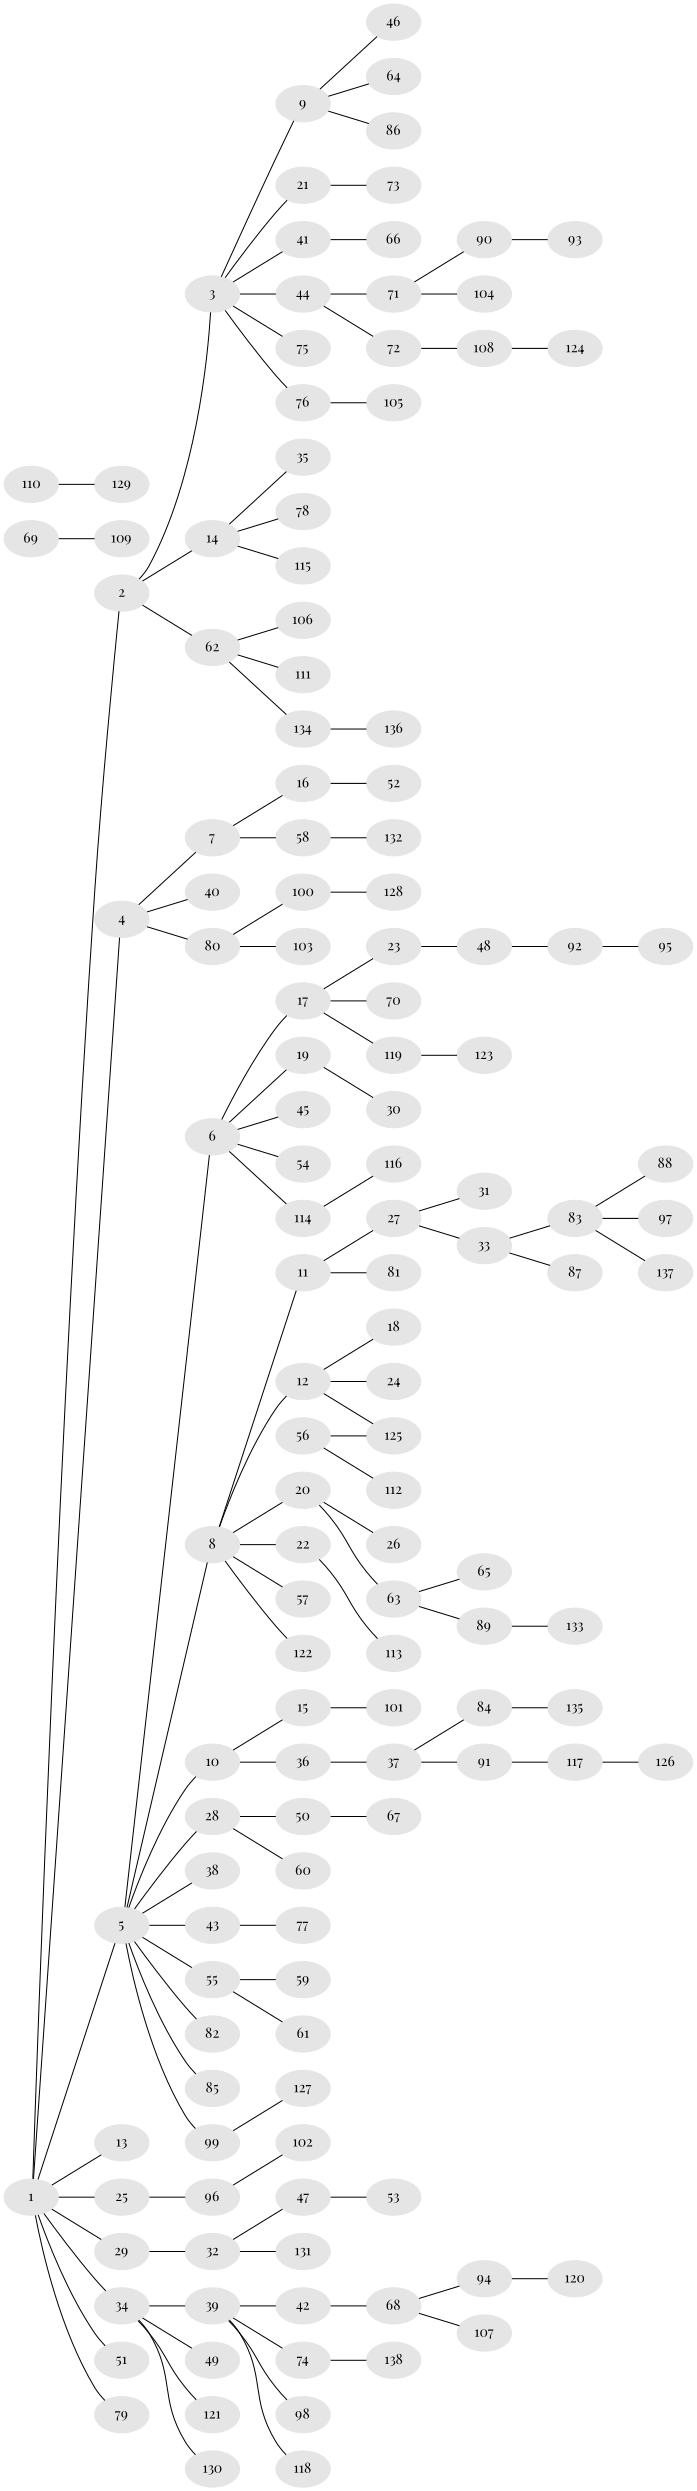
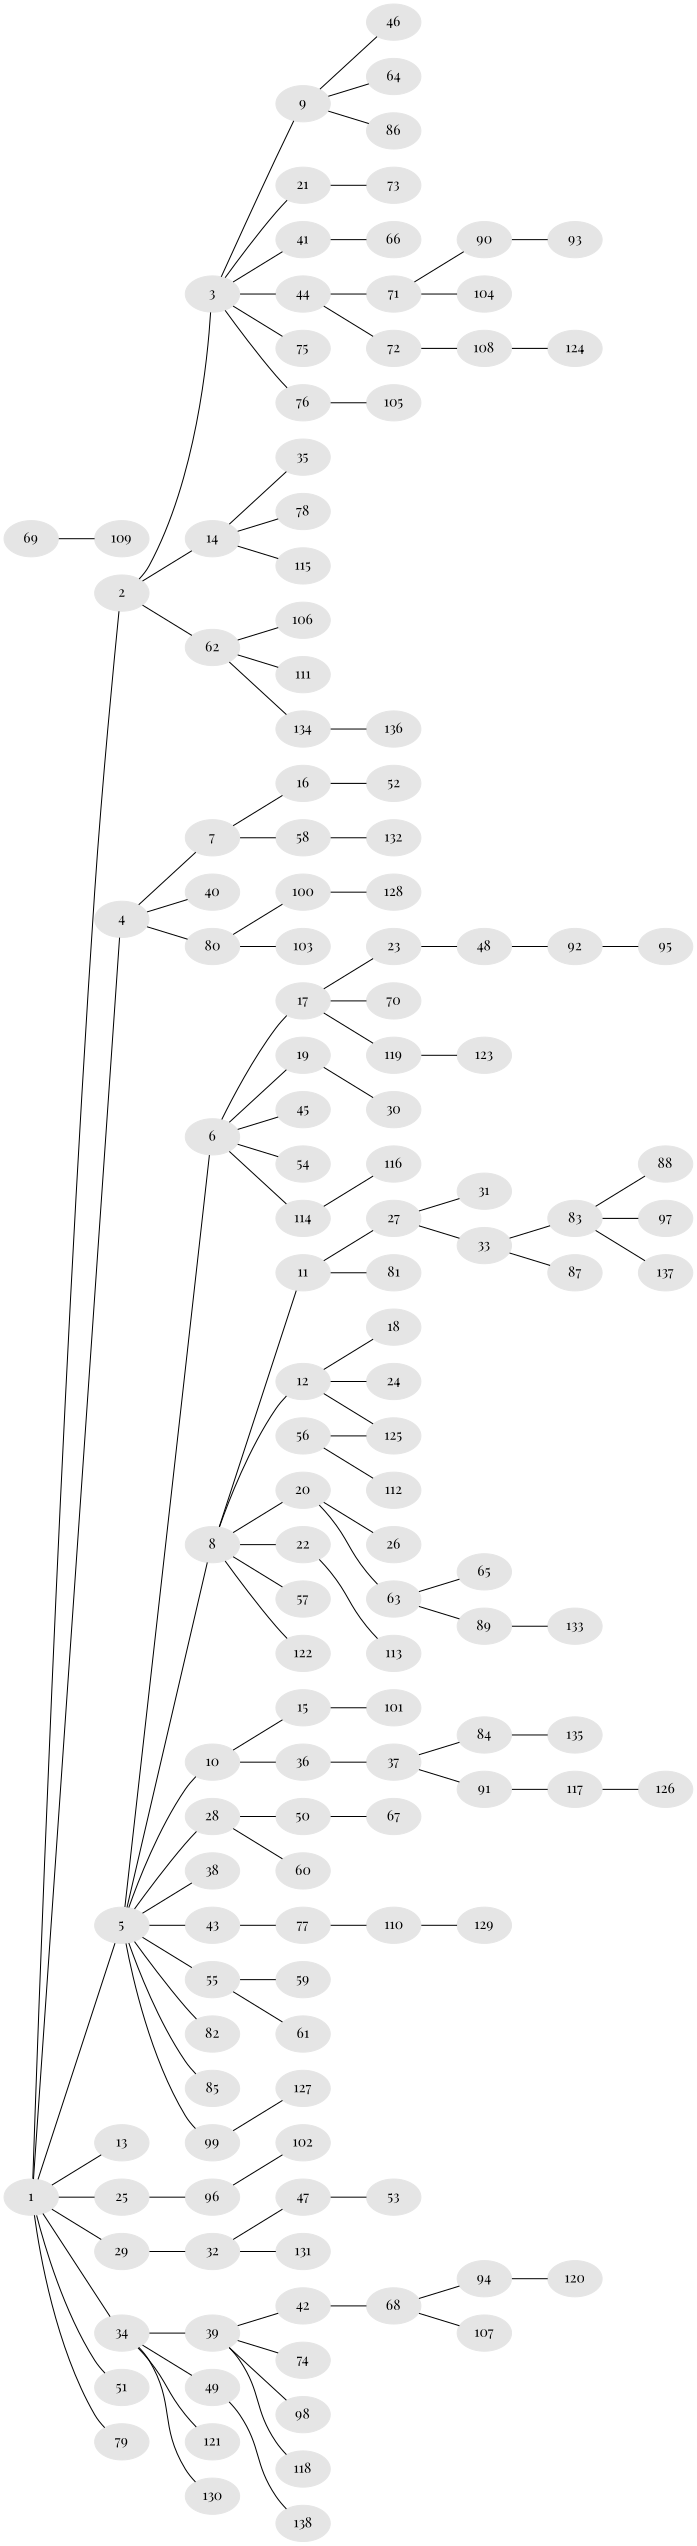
edge "77" -- "110": added
edge "74" -- "138": now "49" -- "138"
